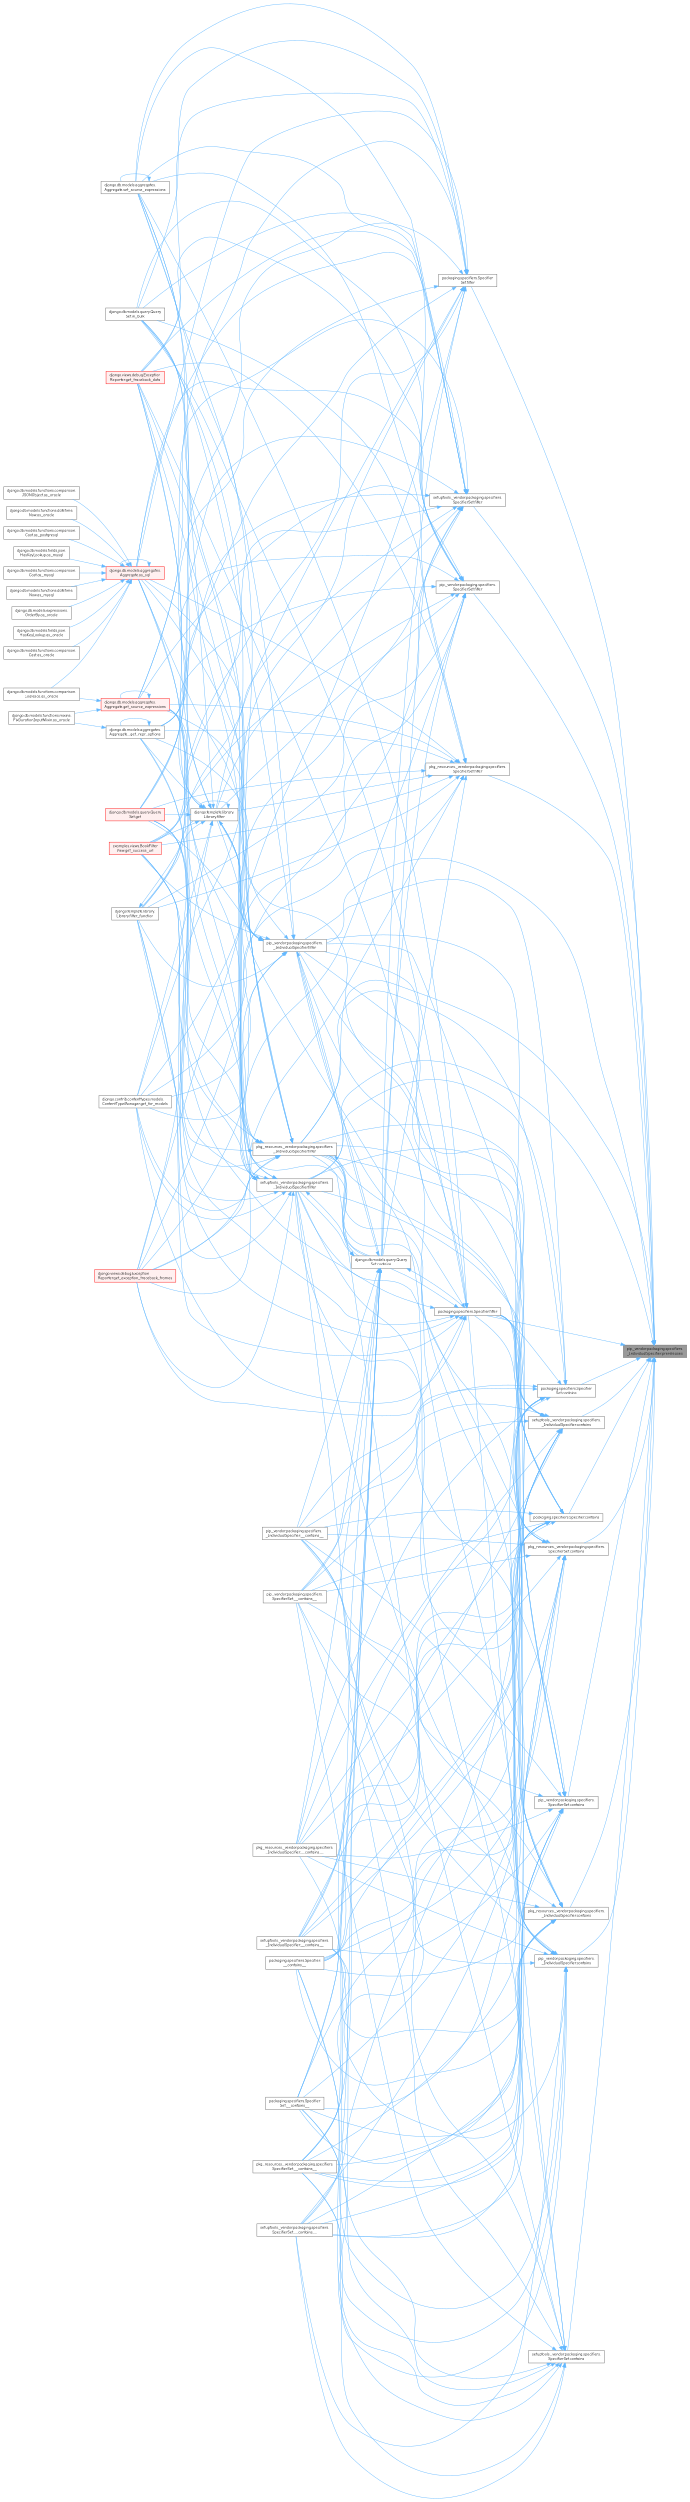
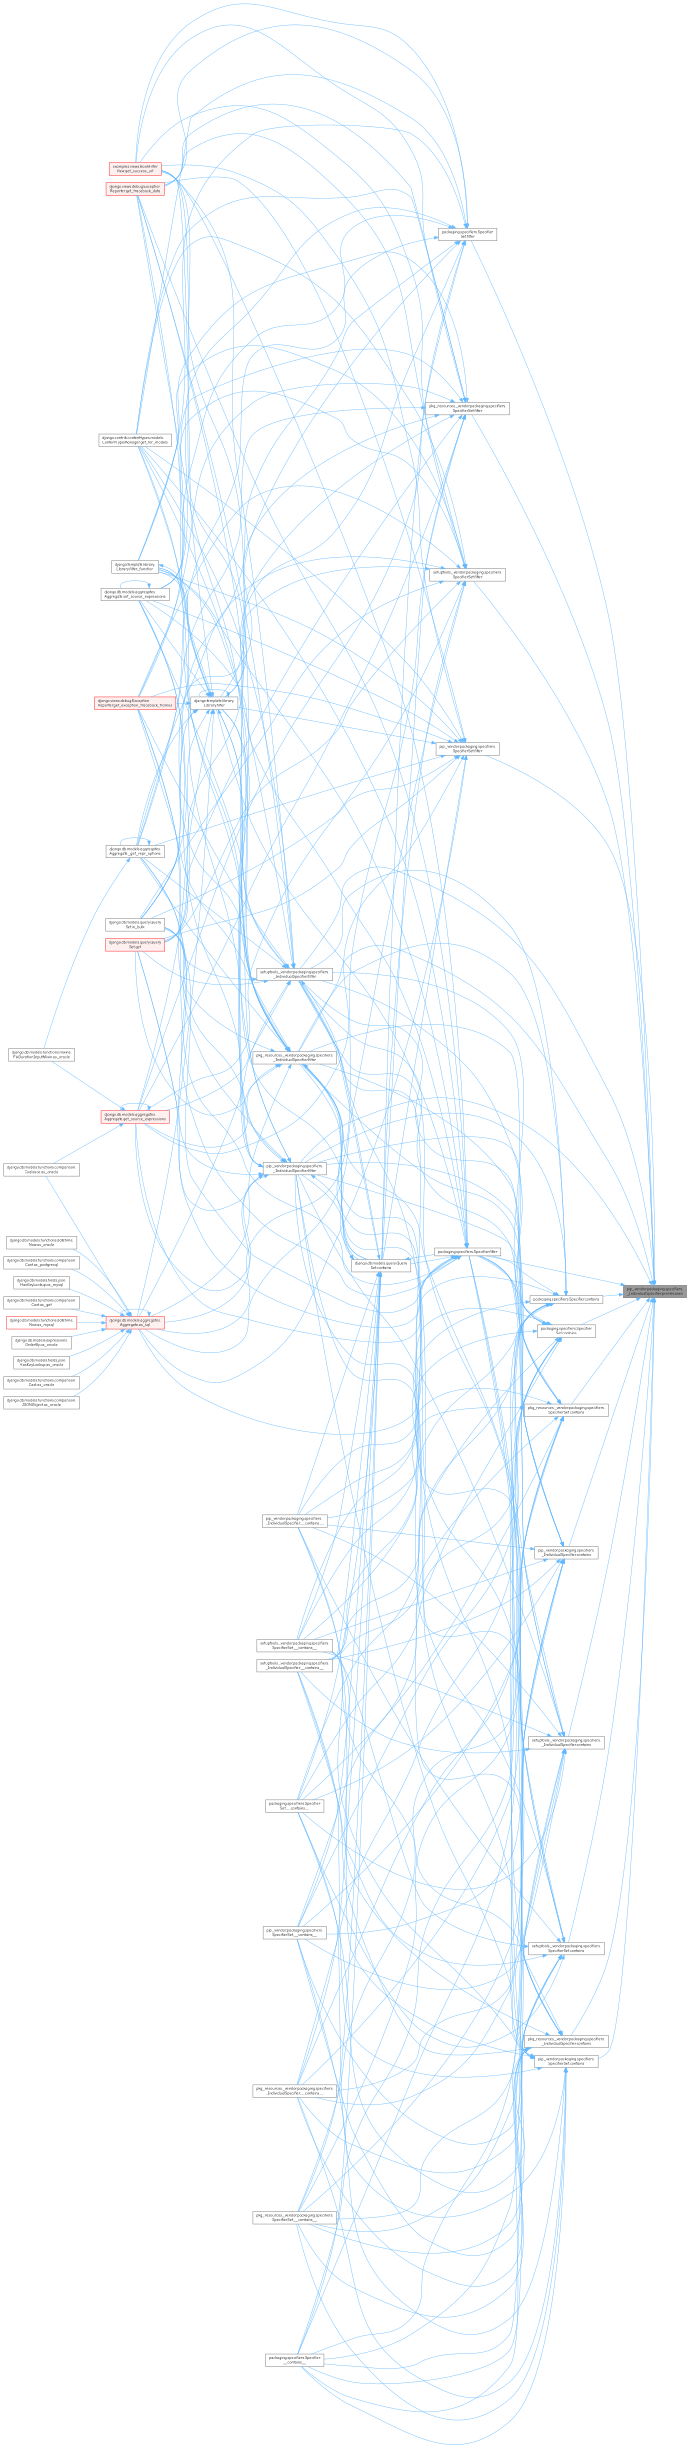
edge "django.db.models.aggregates. Aggregate.as_sql" -> "packaging.specifiers.Specifier Set.filter": removed
node "django.db.models.functions.comparison. Cast.as_mysql": label "django.db.models.functions.comparison. Cast.as_mysql" -> "django.db.models.functions.comparison. Cast.as_get"
node "django.db.models.functions.datetime. Now.as_mysql": color grey40 -> red
edge "django.db.models.aggregates. Aggregate._get_repr_options" -> "packaging.specifiers.Specifier.filter": added
